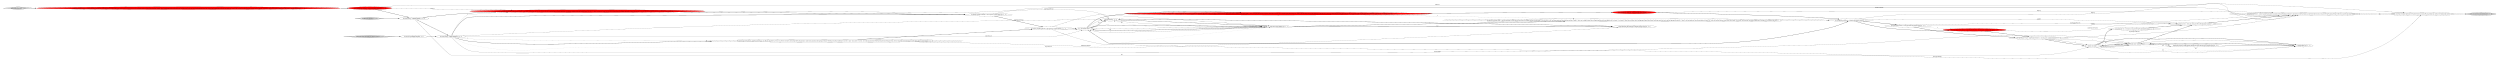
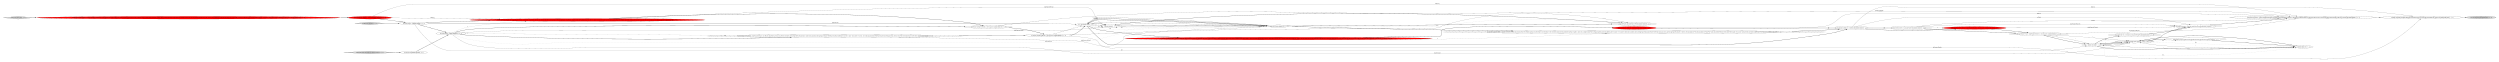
edge "int segmentCount = 32@@@4@@@['1', '0', '1']" -> "int i = 0@@@7@@@['1', '1', '1']": now "int segmentCount = 32@@@5@@@['1', '1', '0']" -> "int i = 0@@@7@@@['1', '1', '1']"
